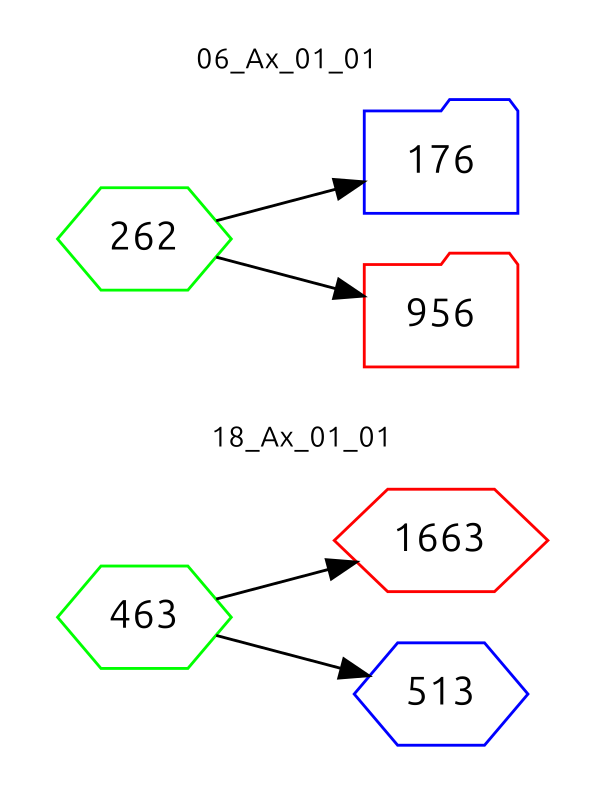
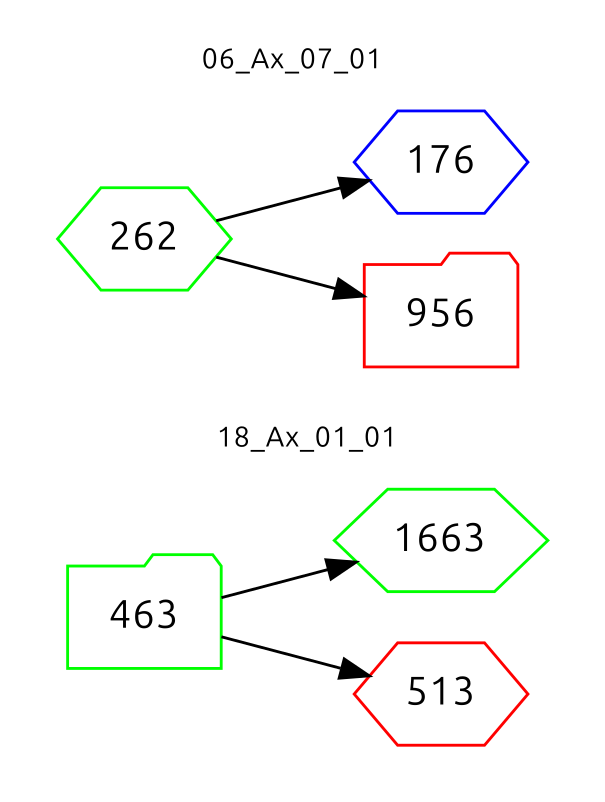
cluster "06_Ax_01_01": label "06_Ax_01_01" -> "06_Ax_07_01"
node "176": shape folder -> hexagon
node "1663": color red -> green
node "463": shape hexagon -> folder
node "513": color blue -> red
